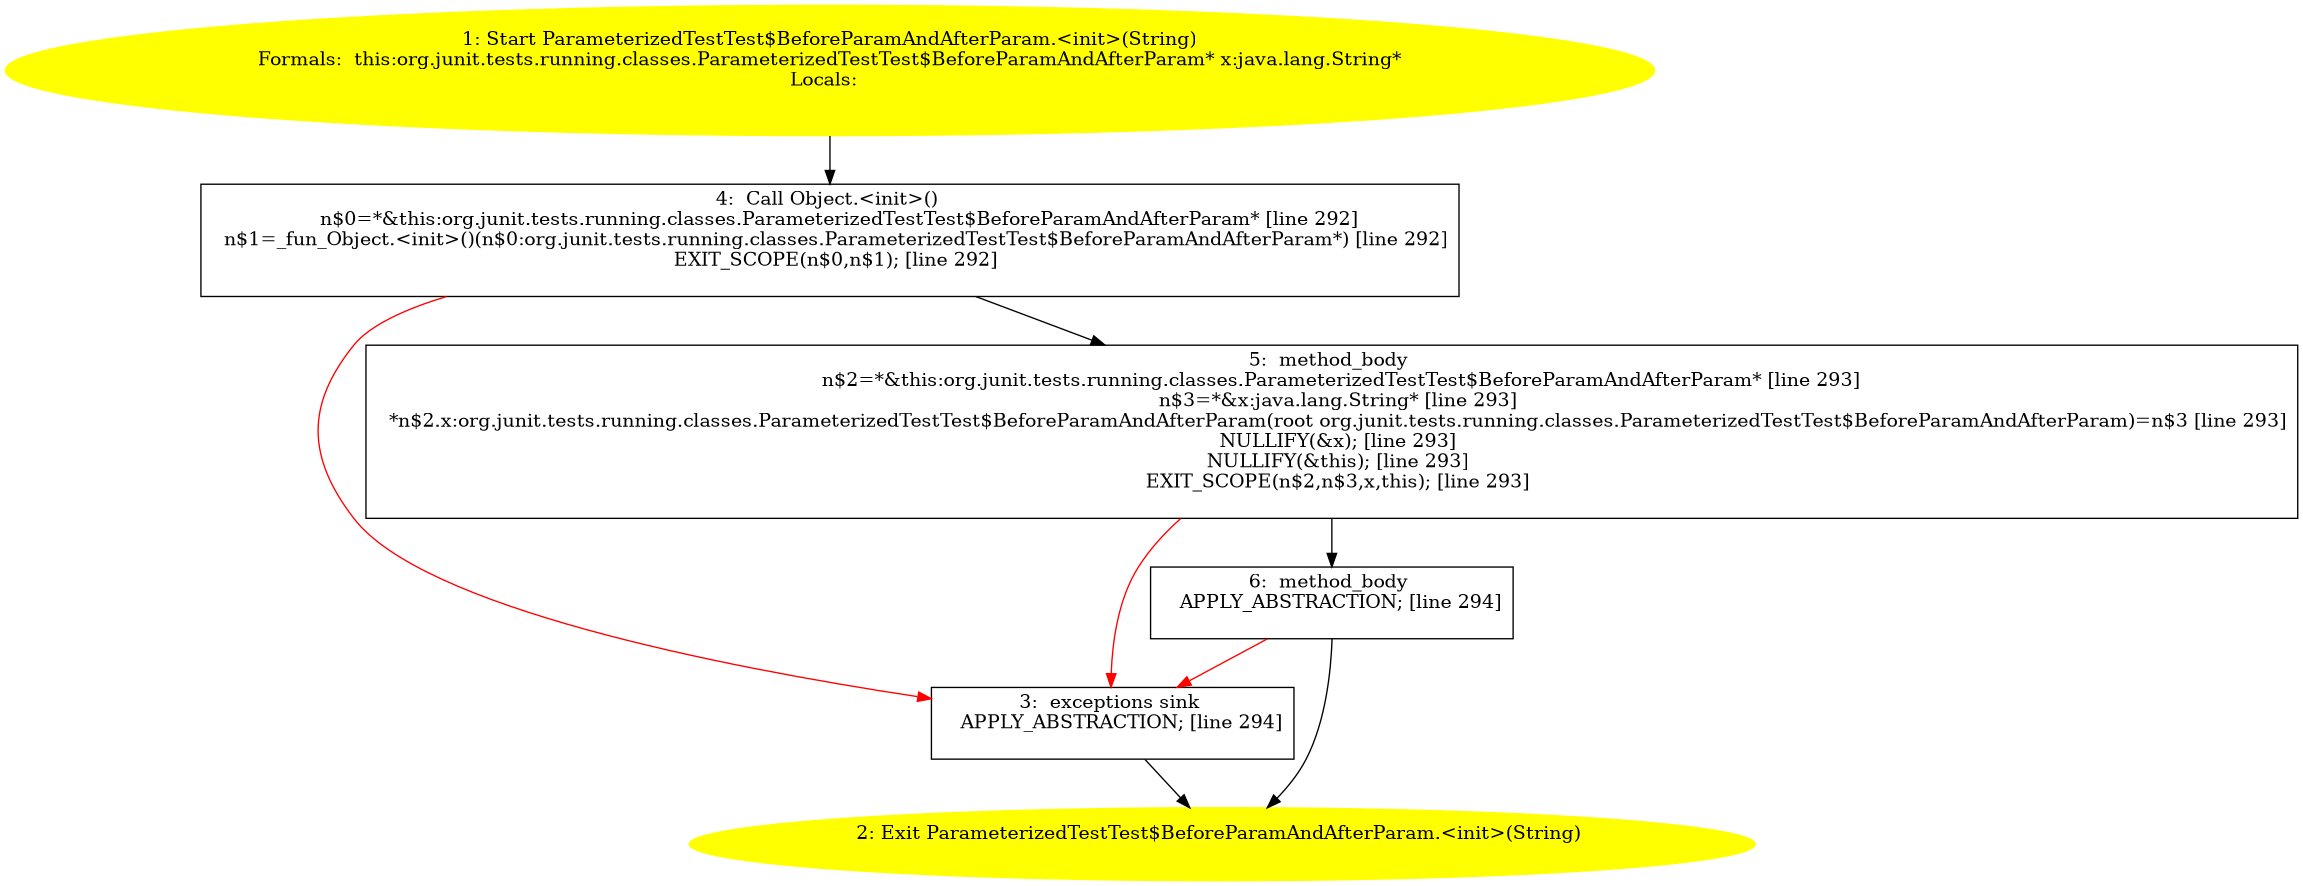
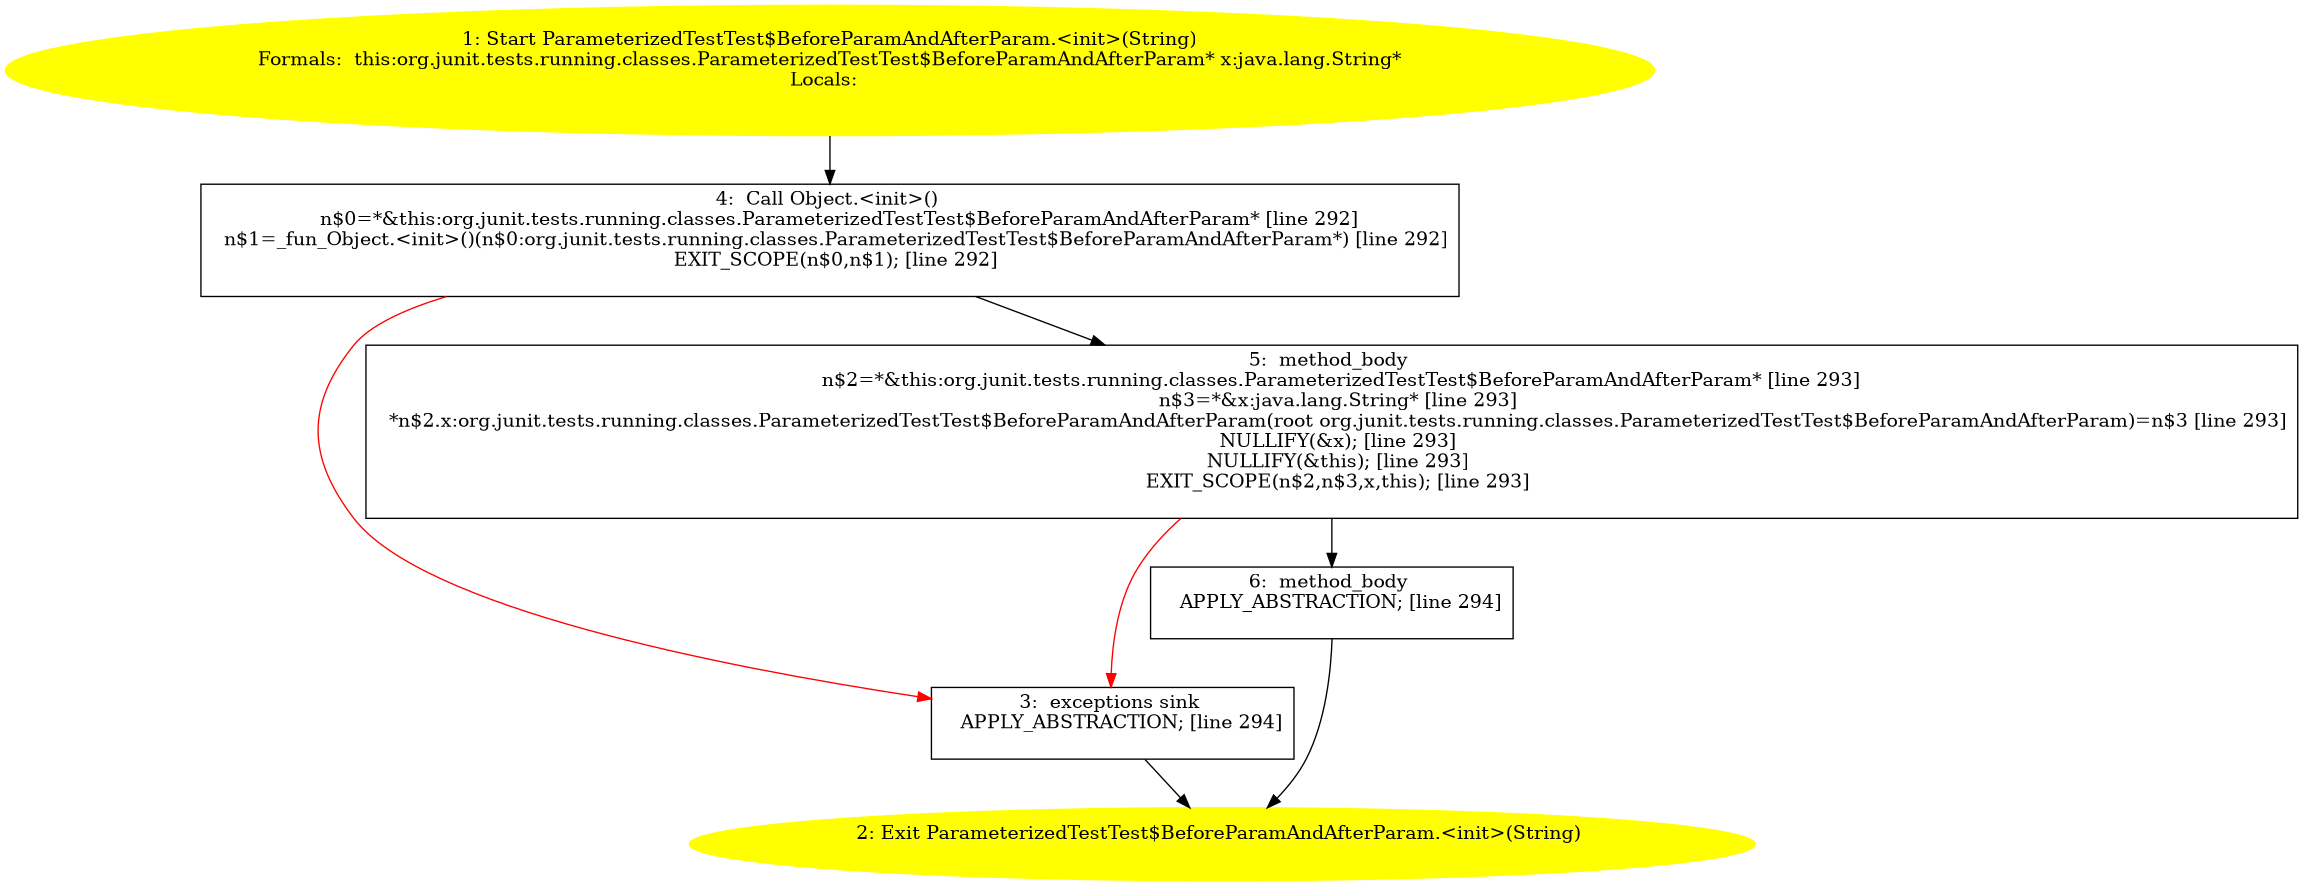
edge "6:  method_body APPLY_ABSTRACTION; [line 294]" -> "3:  exceptions sink APPLY_ABSTRACTION; [line 294]": removed
